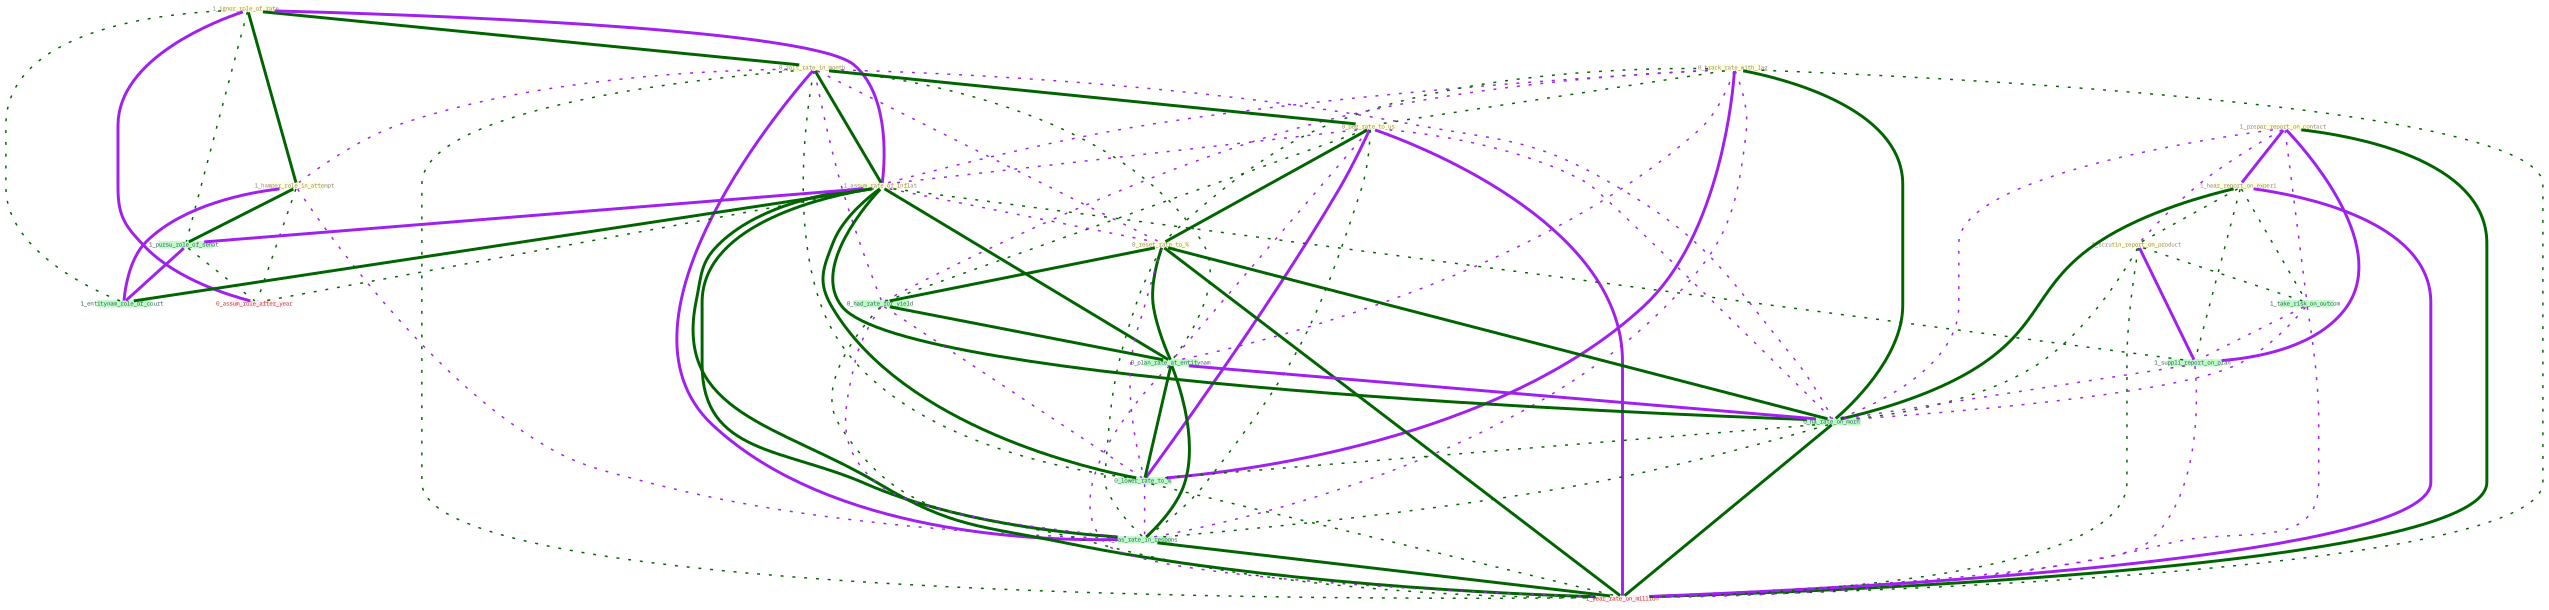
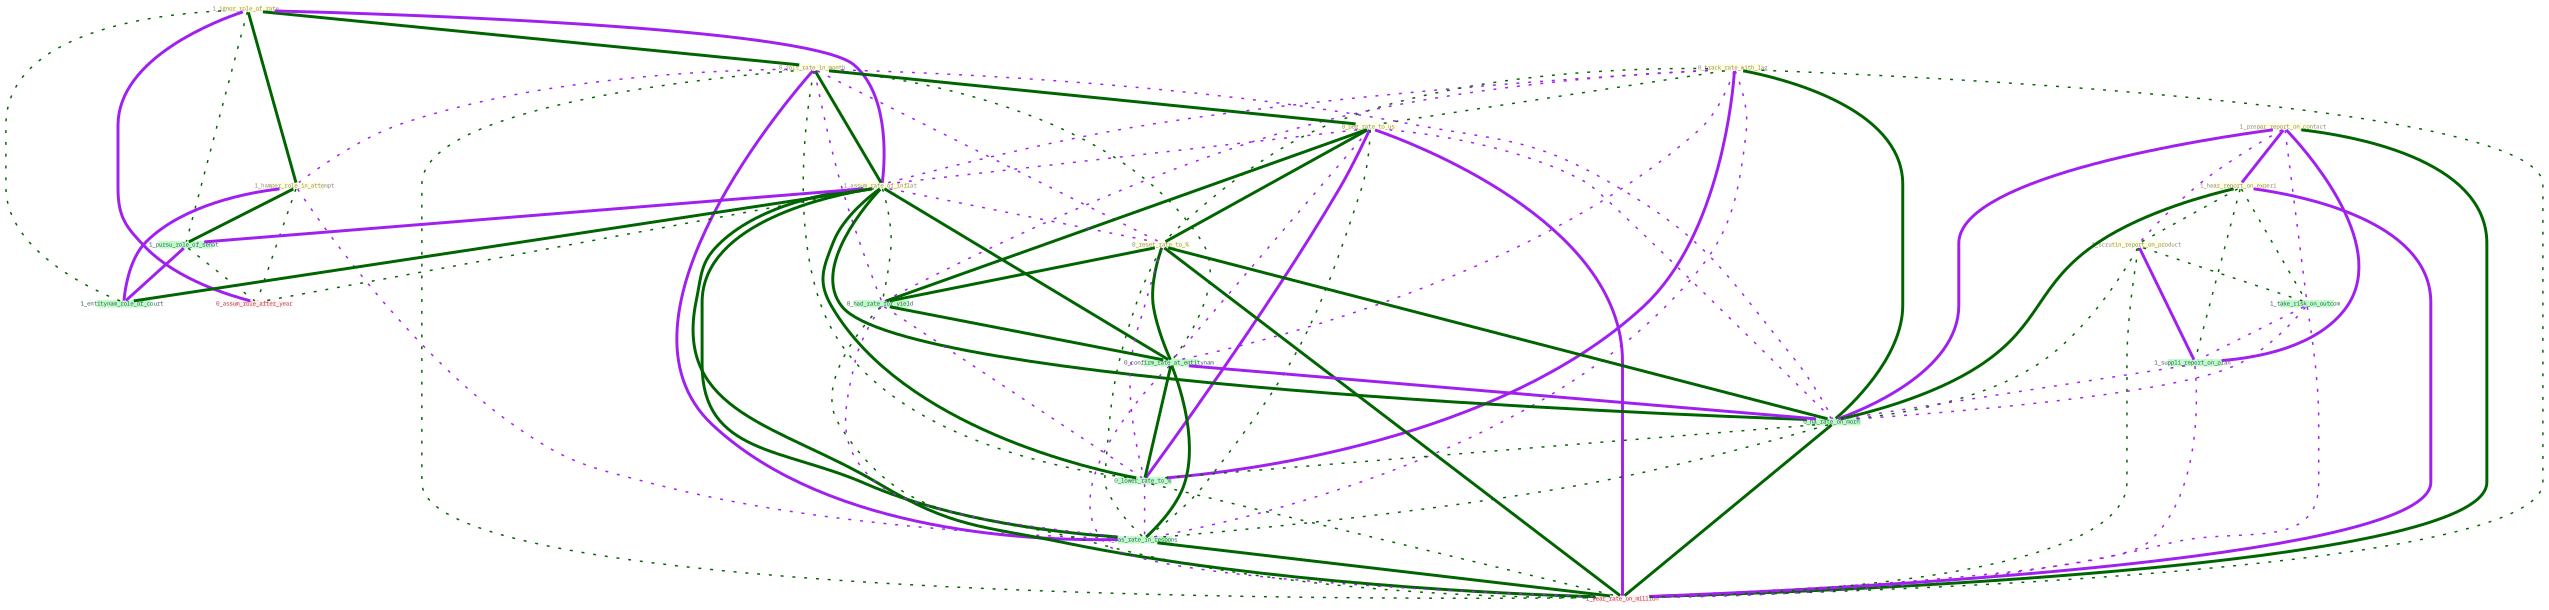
edge "1_prepar_report_on_contact" -- "0_ha_rate_on_morn": style dotted -> bold
edge "0_peg_rate_to_us" -- "0_had_rate_for_yield": style dotted -> bold
edge "1_assum_rate_of_inflat" -- "1_suppli_report_on_plan": now "1_assum_rate_of_inflat" -- "0_had_rate_for_yield"
node "0_plan_rate_at_entitynam": label "0_plan_rate_at_entitynam" -> "0_confirm_rate_at_entitynam"
